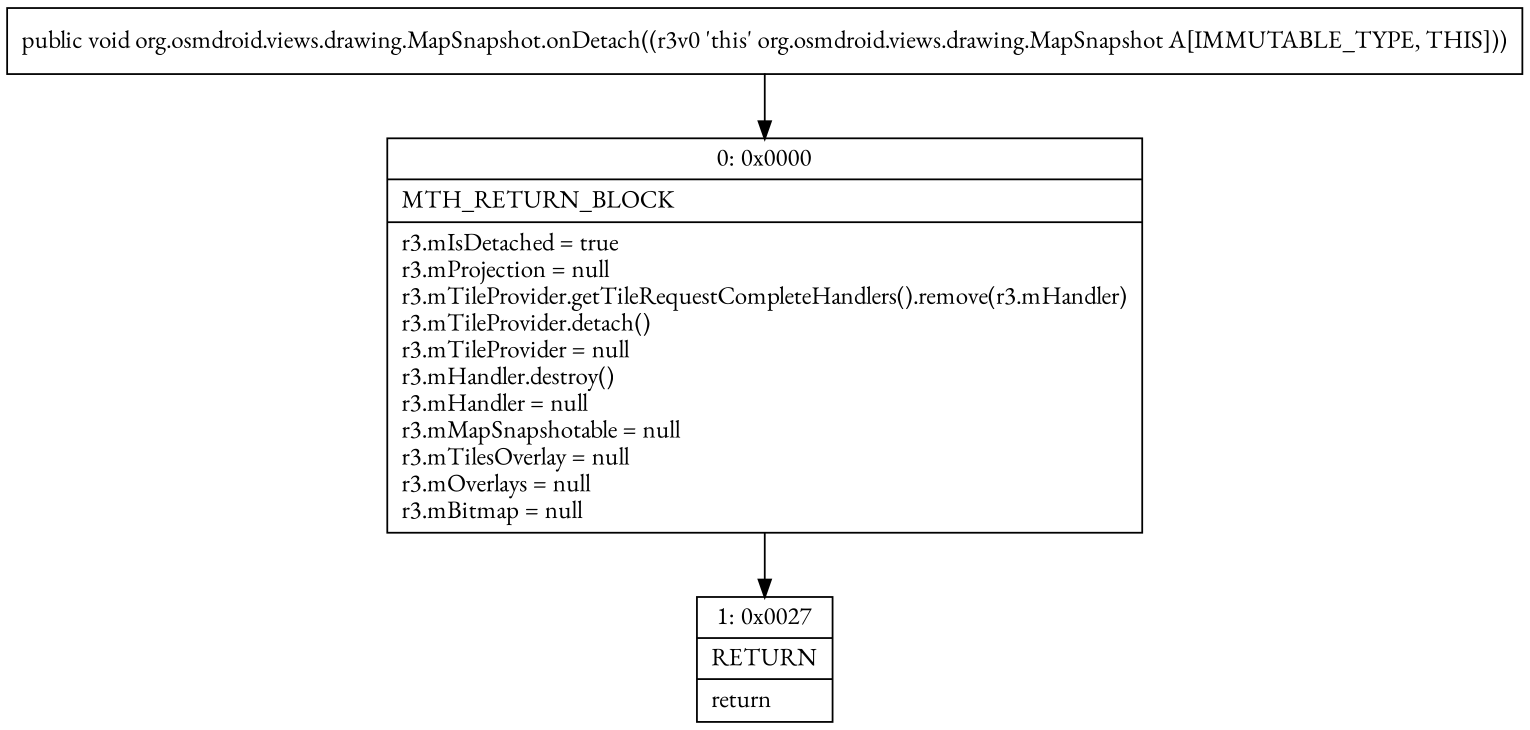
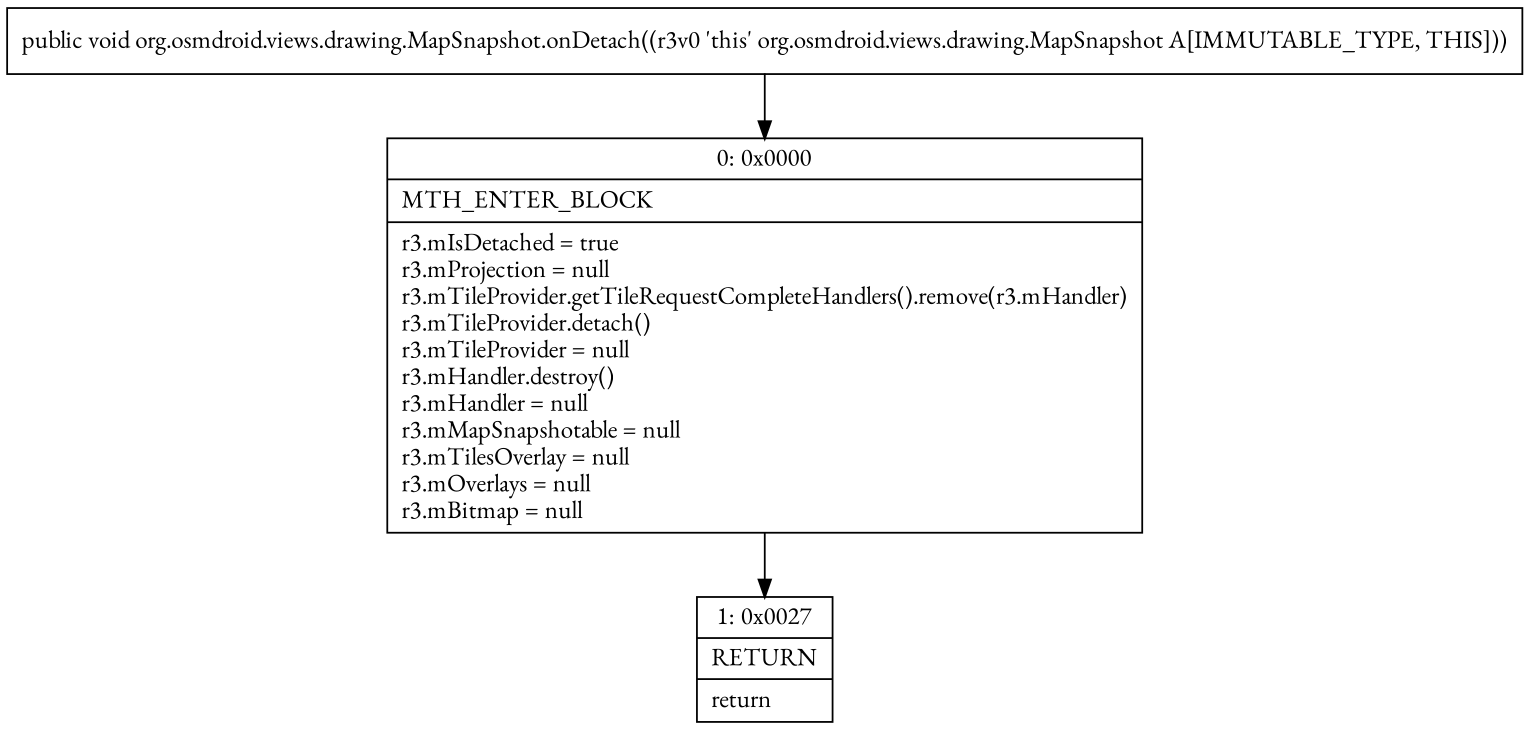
node "0: 0x0000": text "MTH_RETURN_BLOCK" -> "MTH_ENTER_BLOCK"
